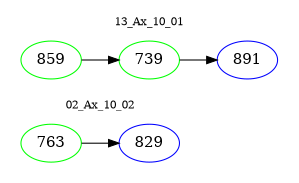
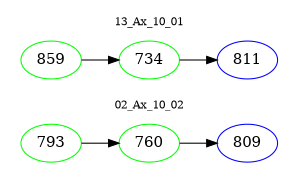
node "739": label "739" -> "734"
node "891": label "891" -> "811"
node "793": added
node "763": label "763" -> "760"
node "829": label "829" -> "809"
